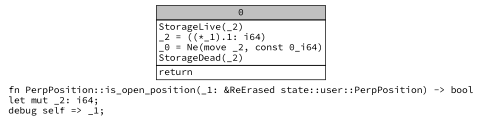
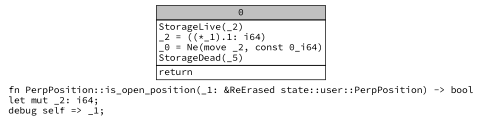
node "0": text "StorageDead(_2)" -> "StorageDead(_5)"
